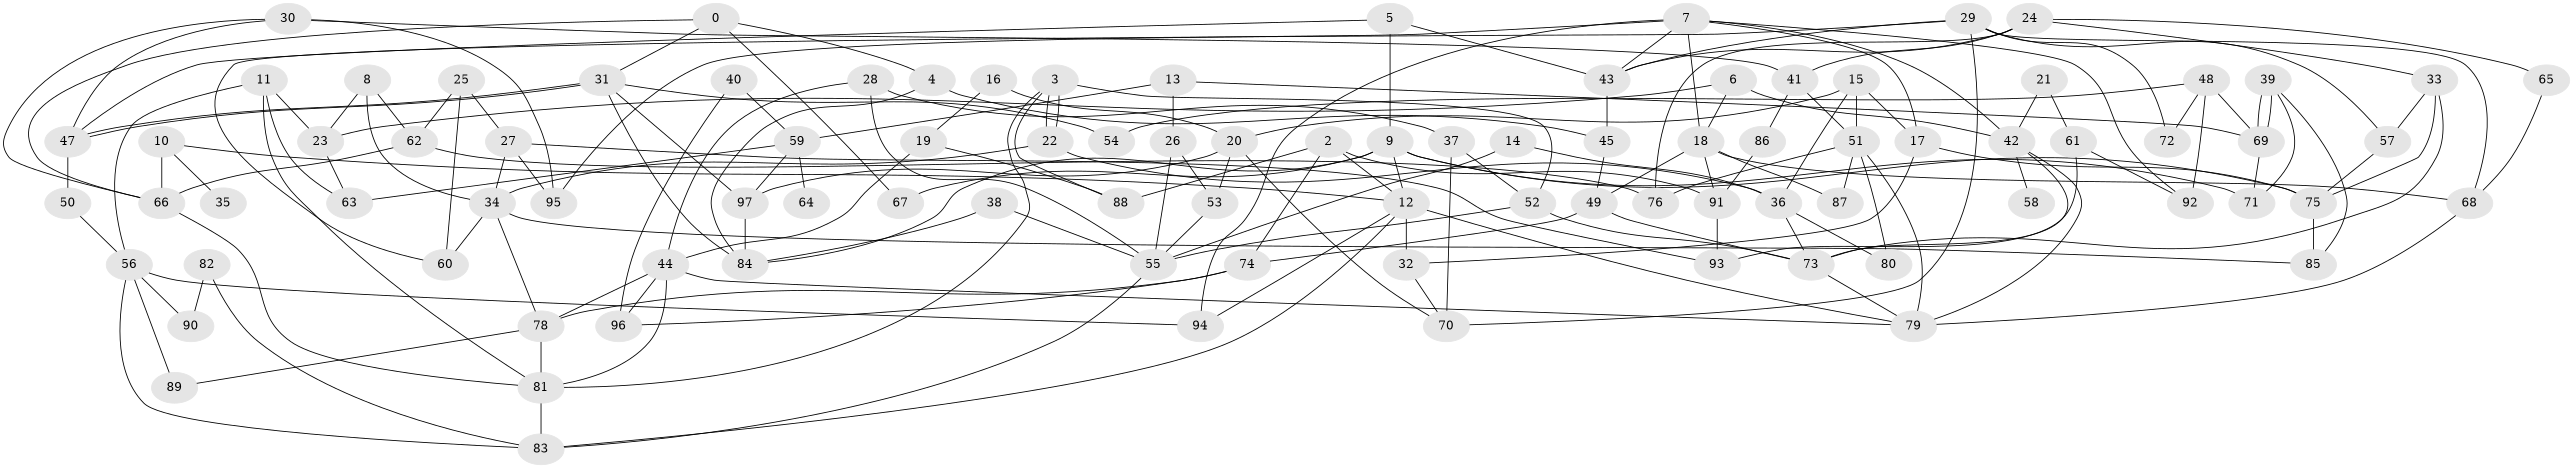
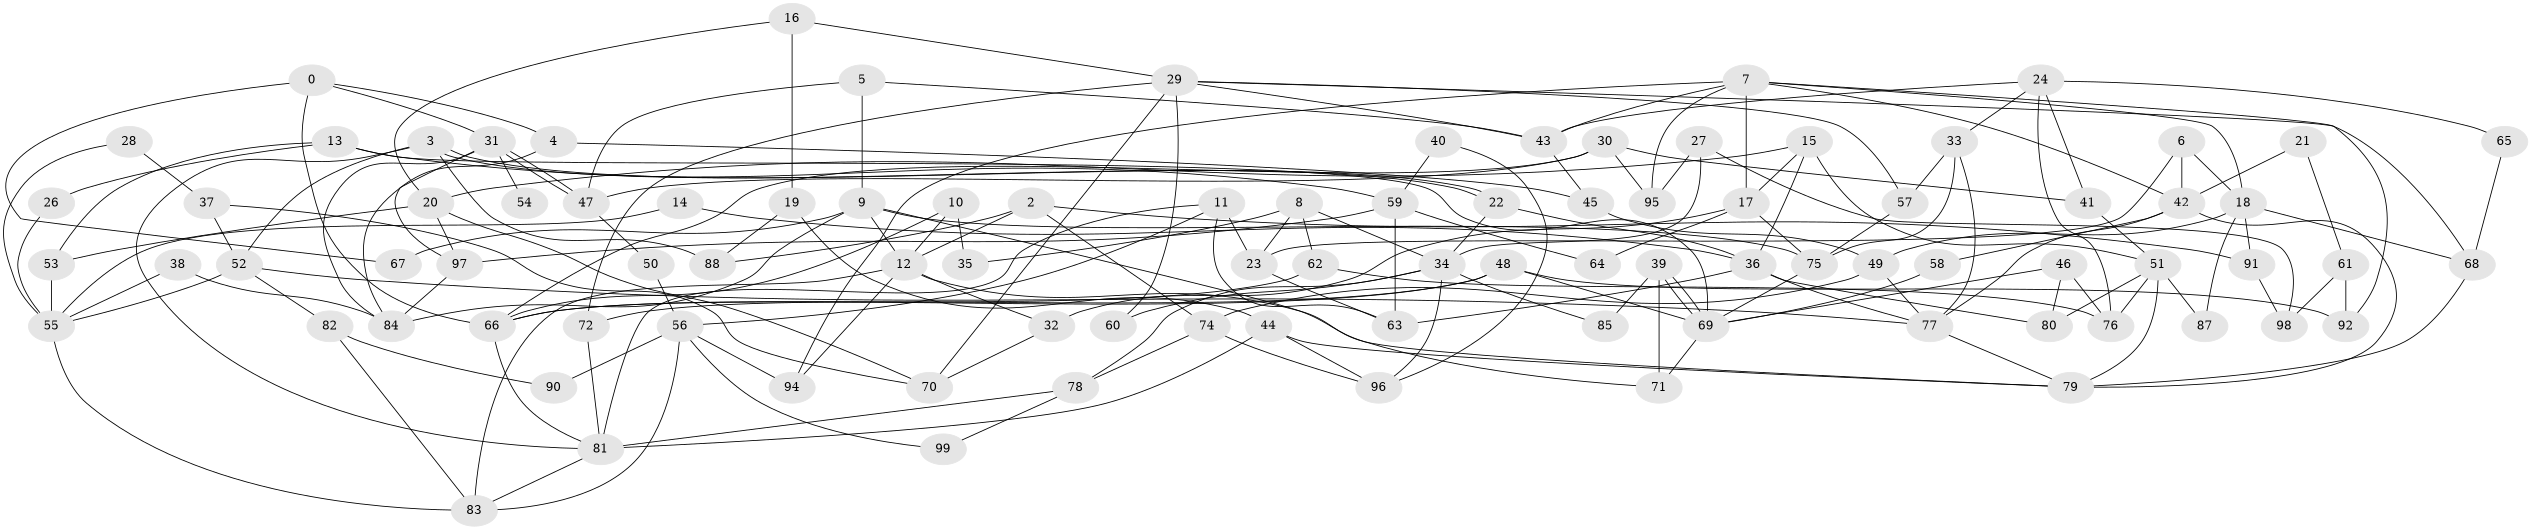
edge "16" -- "29": added
node "25": removed
edge "48" -- "54": now "48" -- "66"
edge "28" -- "44": removed
node "86": removed
edge "26" -- "53": now "13" -- "53"
edge "17" -- "64": added
edge "75" -- "85": now "75" -- "69"
edge "8" -- "35": added
node "93": label "93" -> "98"
node "73": label "73" -> "77"
node "46": added
edge "52" -- "82": added
edge "36" -- "63": added
edge "44" -- "78": removed
edge "58" -- "69": added
edge "34" -- "96": added
node "89": label "89" -> "99"
edge "72" -- "81": added
